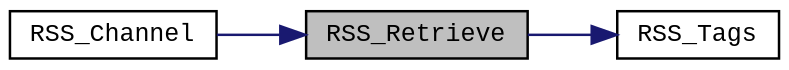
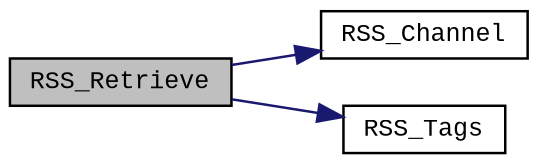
edge "RSS_Channel" -> "RSS_Retrieve": reversed
